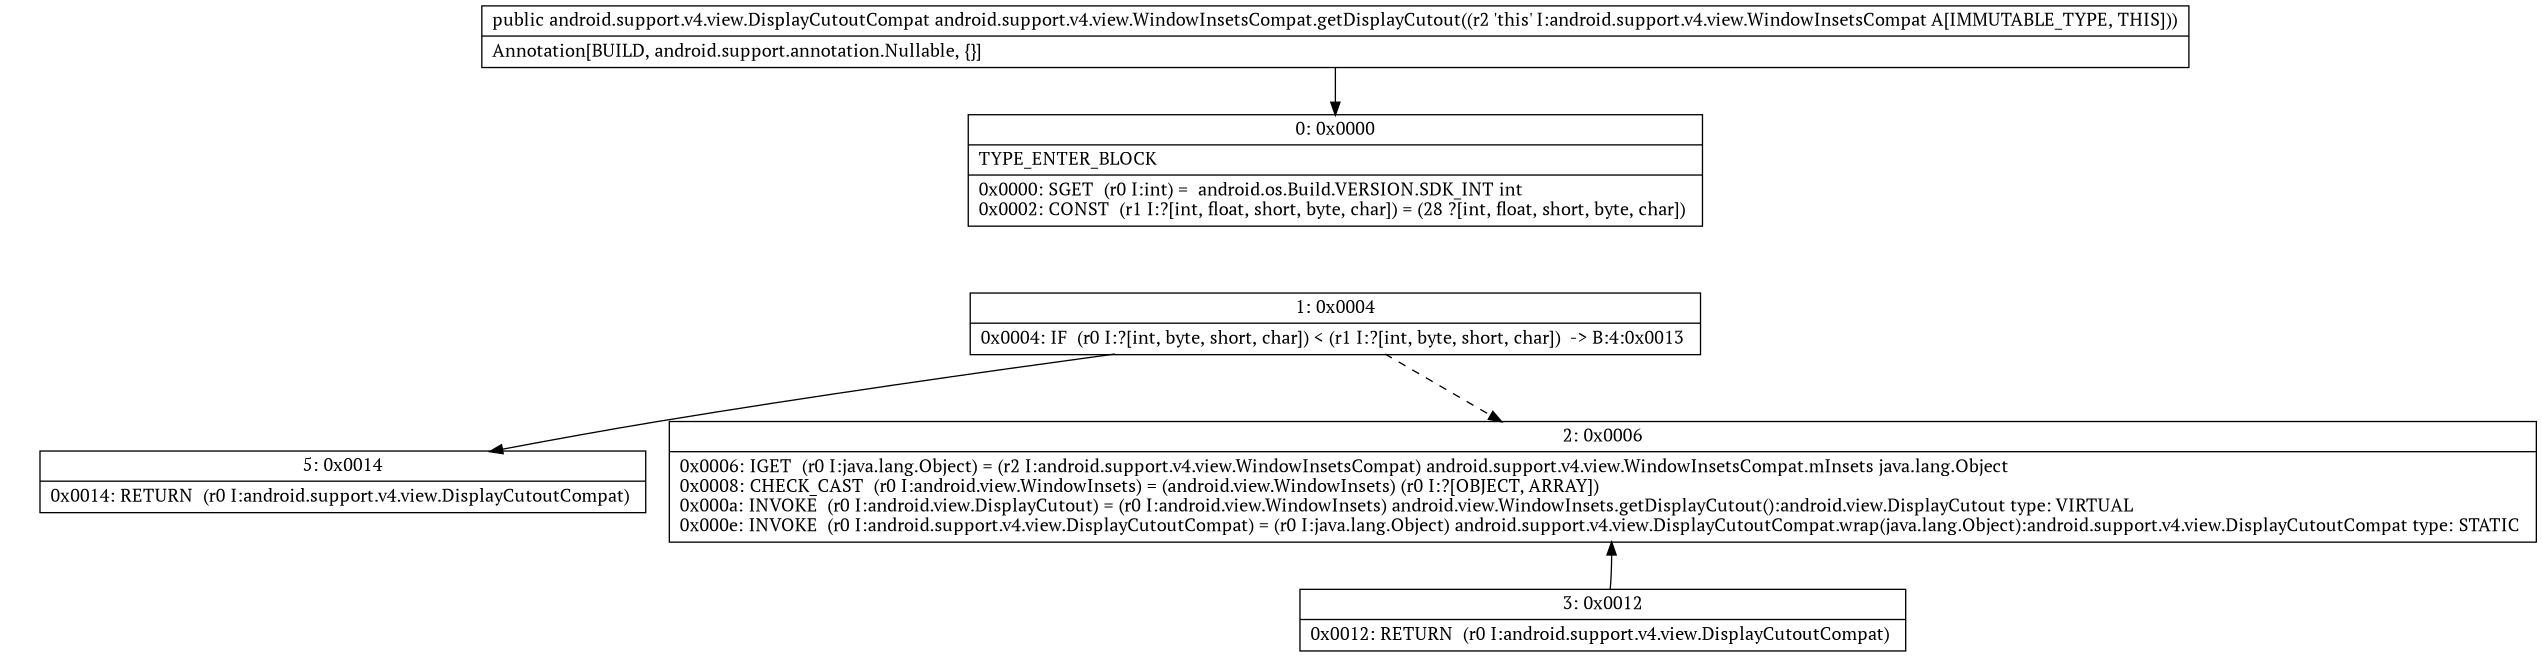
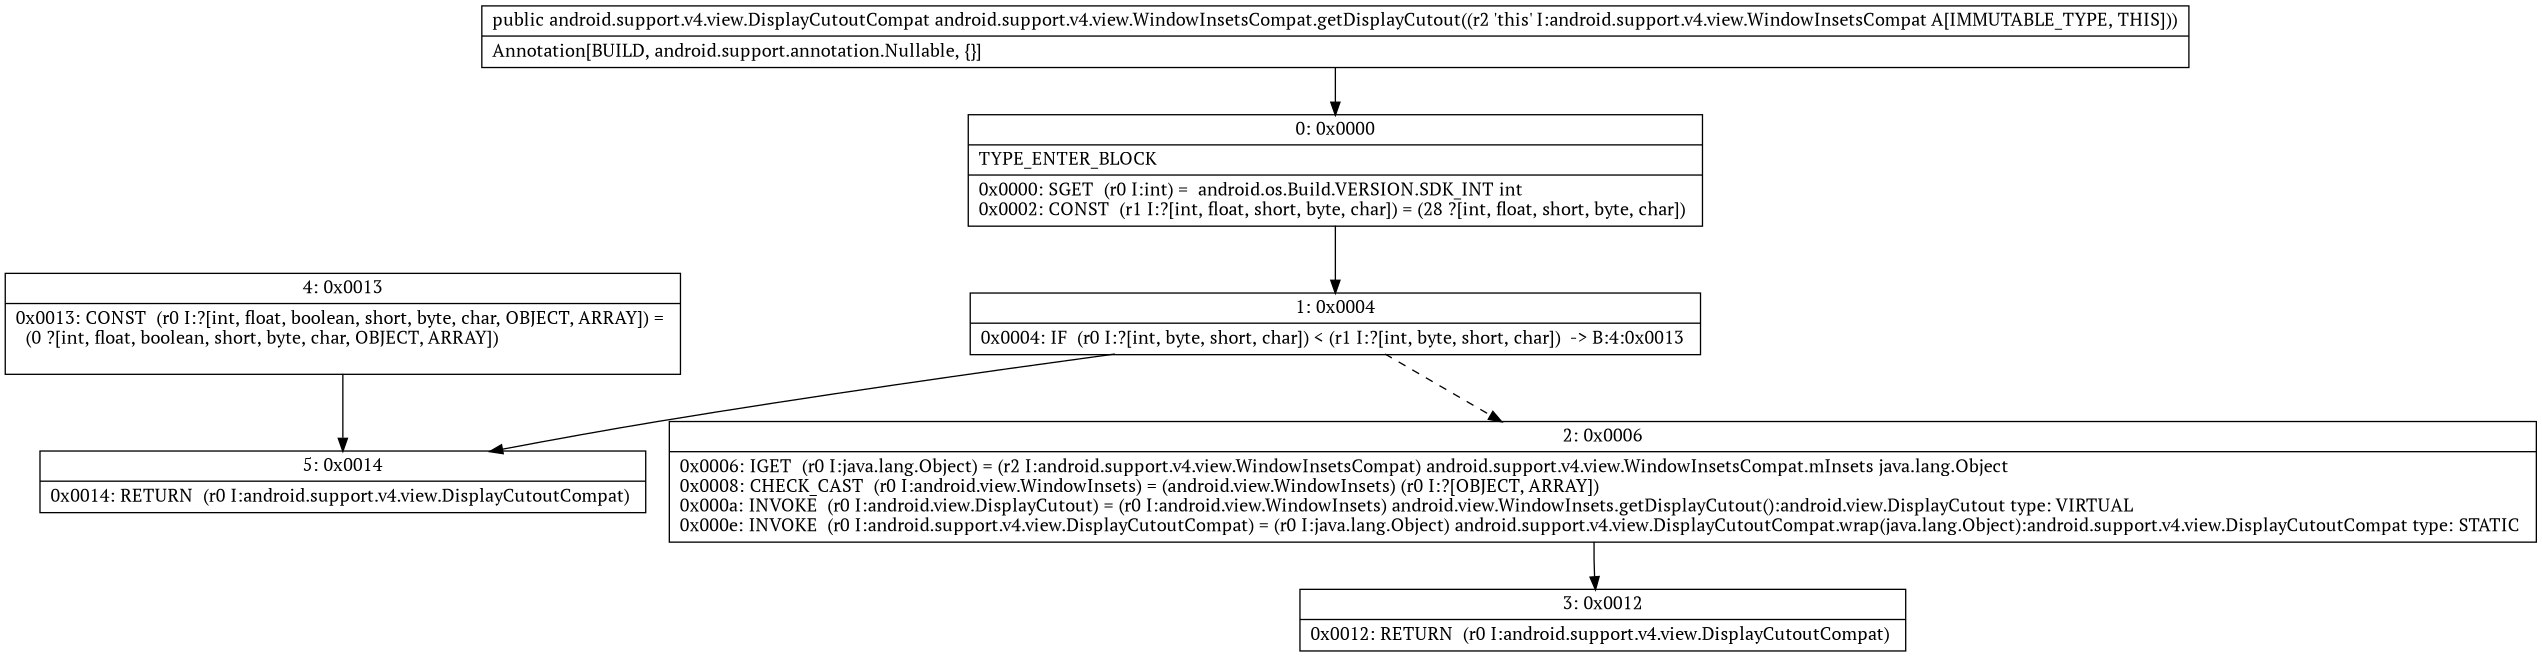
edge "0: 0x0000" -> "1: 0x0004": added
node "4: 0x0013": added
edge "3: 0x0012" -> "2: 0x0006": reversed
